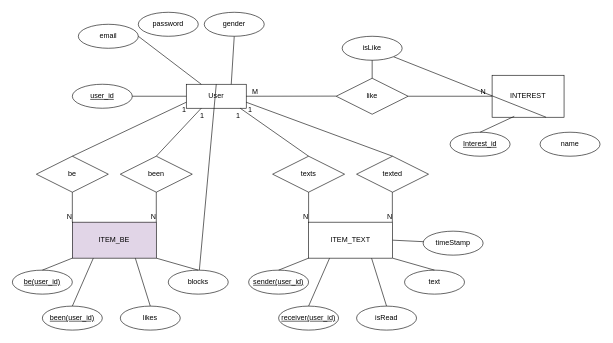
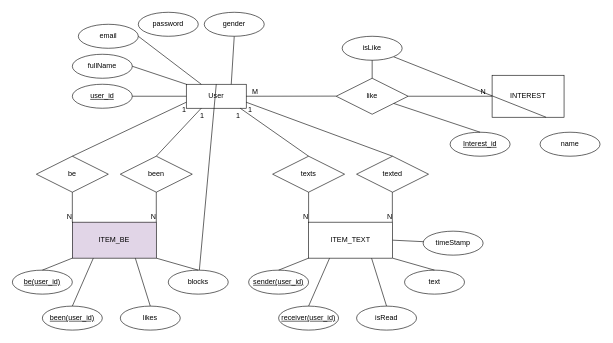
node "fullName": added
edge "fullName" -- "User": added
edge "INTEREST" -- "Interest_id": now "like" -- "Interest_id"
